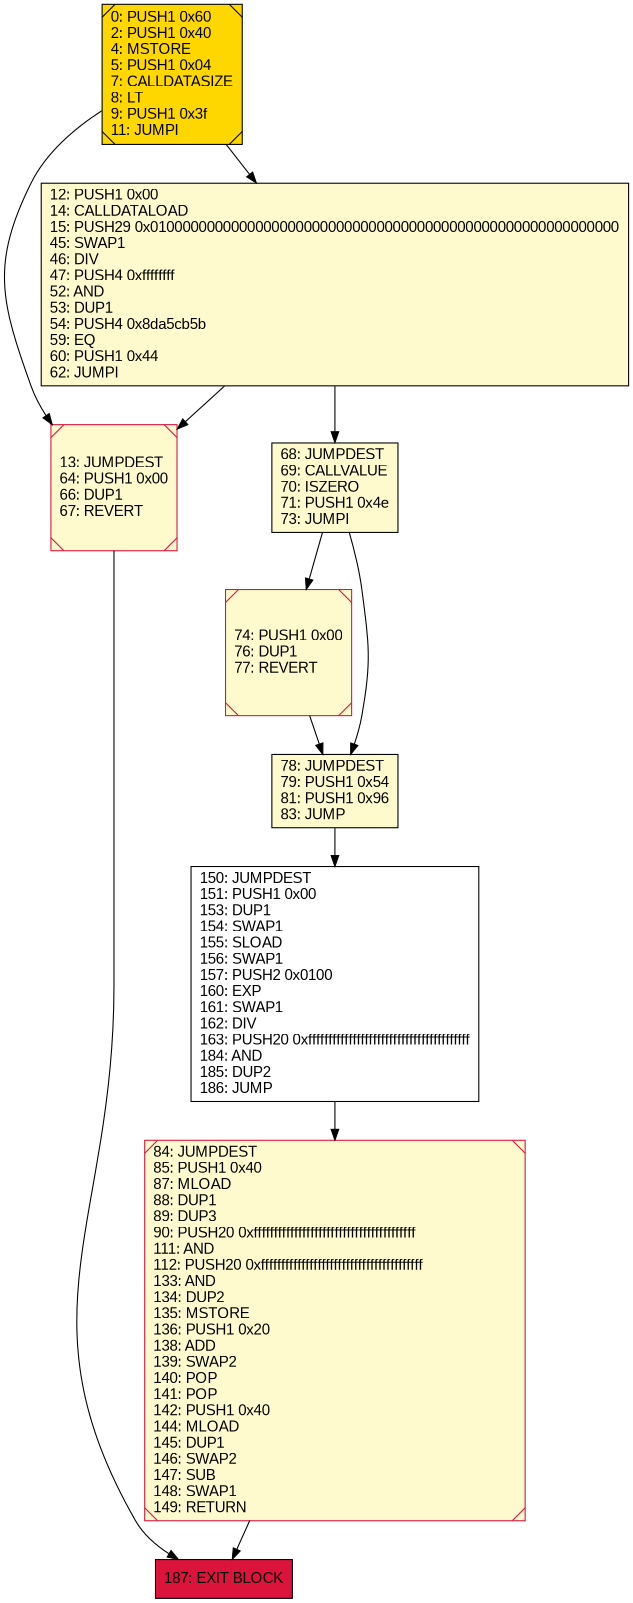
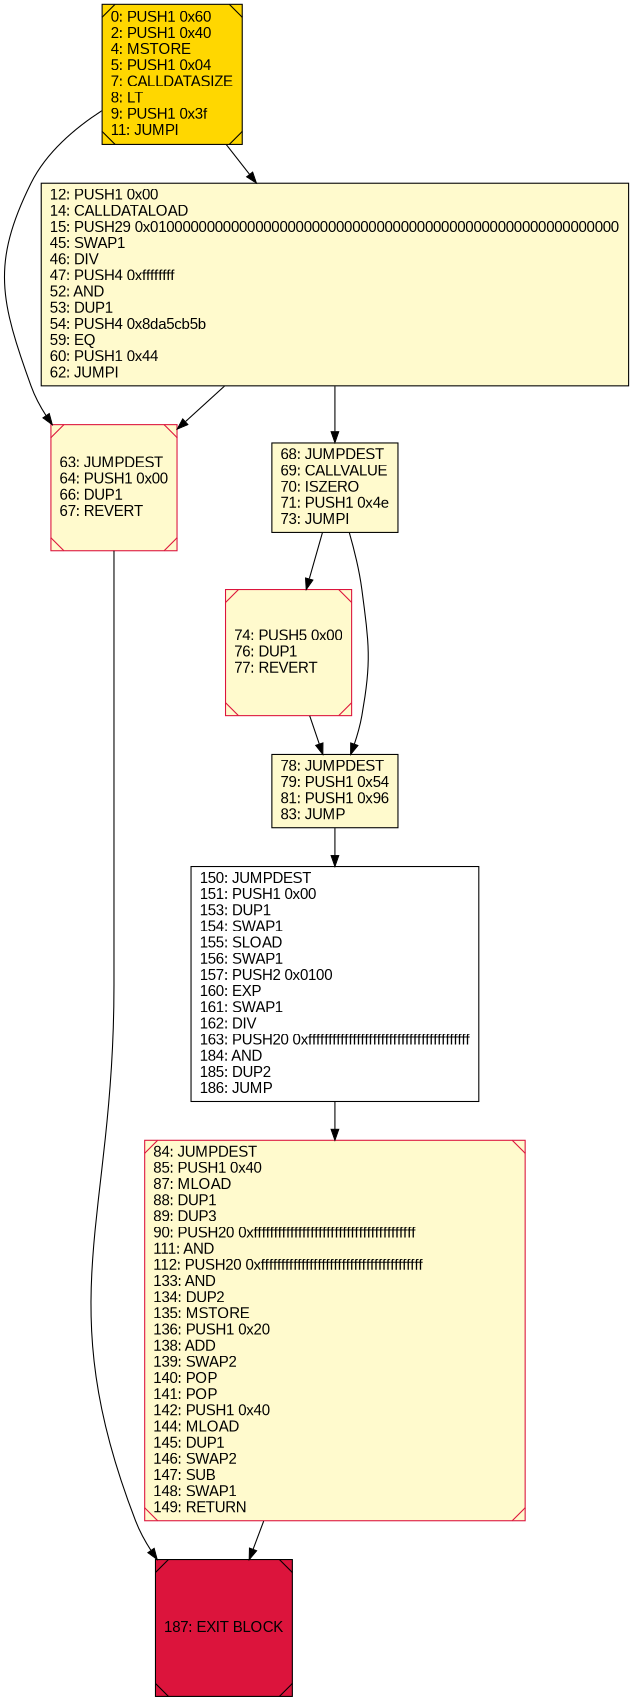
node "13: JUMPDEST 64: PUSH1 0x00 66: DUP1 67: REVERT": label "13: JUMPDEST 64: PUSH1 0x00 66: DUP1 67: REVERT" -> "63: JUMPDEST 64: PUSH1 0x00 66: DUP1 67: REVERT"
node "74: PUSH1 0x00 76: DUP1 77: REVERT": label "74: PUSH1 0x00 76: DUP1 77: REVERT" -> "74: PUSH5 0x00 76: DUP1 77: REVERT"
node "187: EXIT BLOCK": shape box -> Msquare
